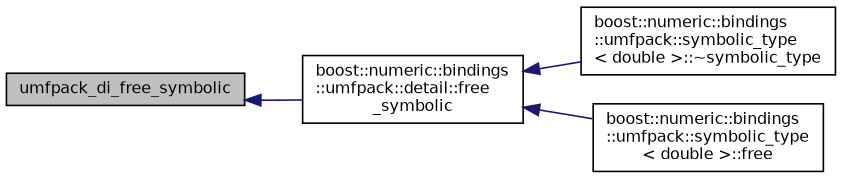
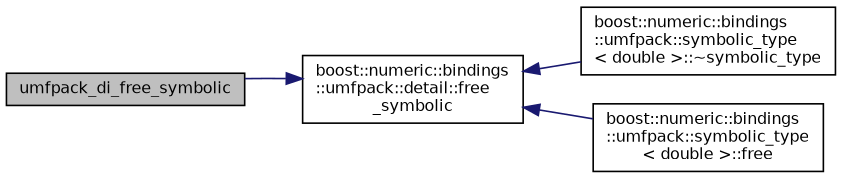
edge "boost::numeric::bindings ::umfpack::detail::free _symbolic" -> "umfpack_di_free_symbolic": reversed
